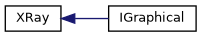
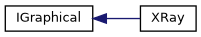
edge "IGraphical" -> "XRay": reversed
